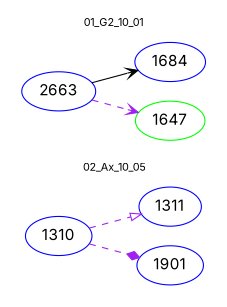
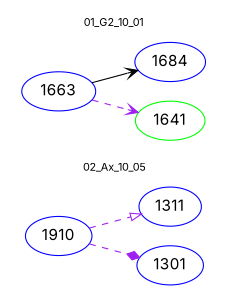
node "2663": label "2663" -> "1663"
node "1647": label "1647" -> "1641"
node "1310": label "1310" -> "1910"
node "1901": label "1901" -> "1301"
